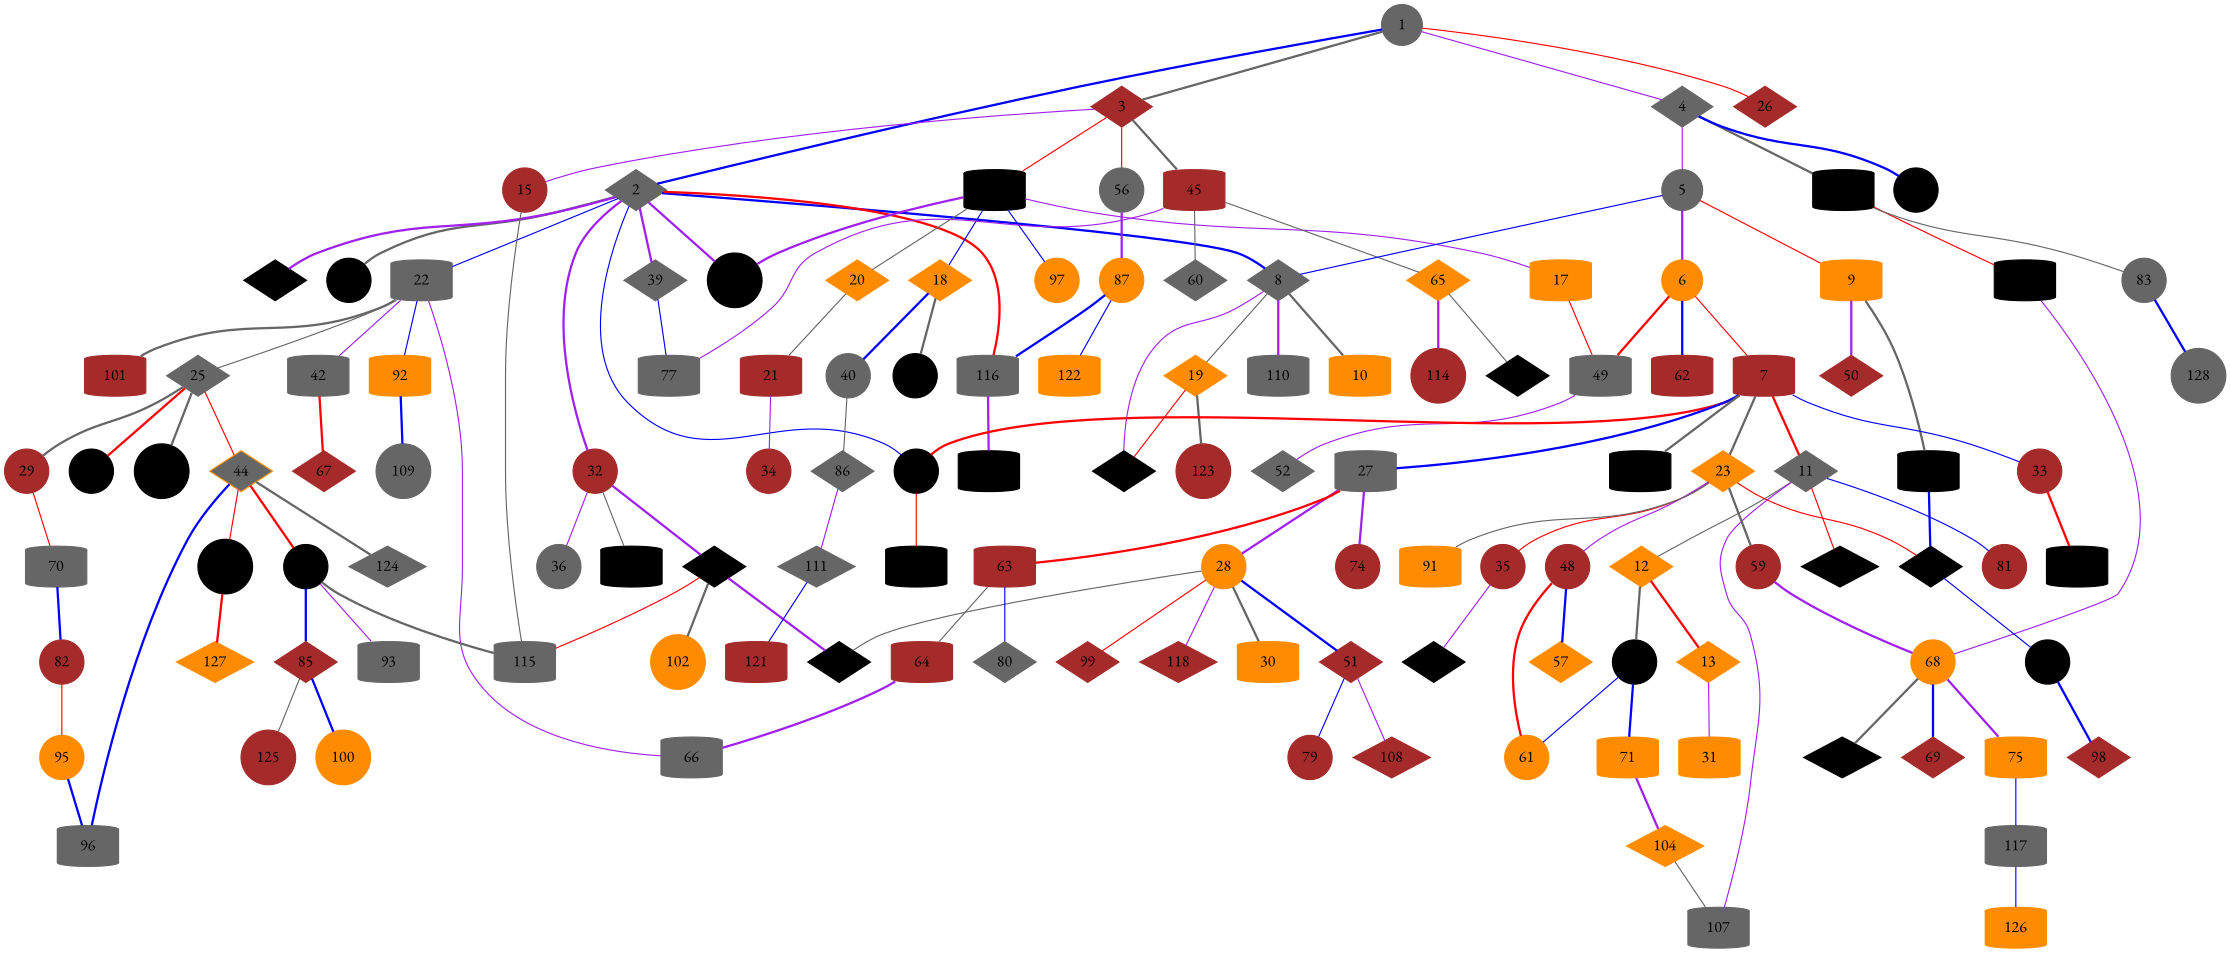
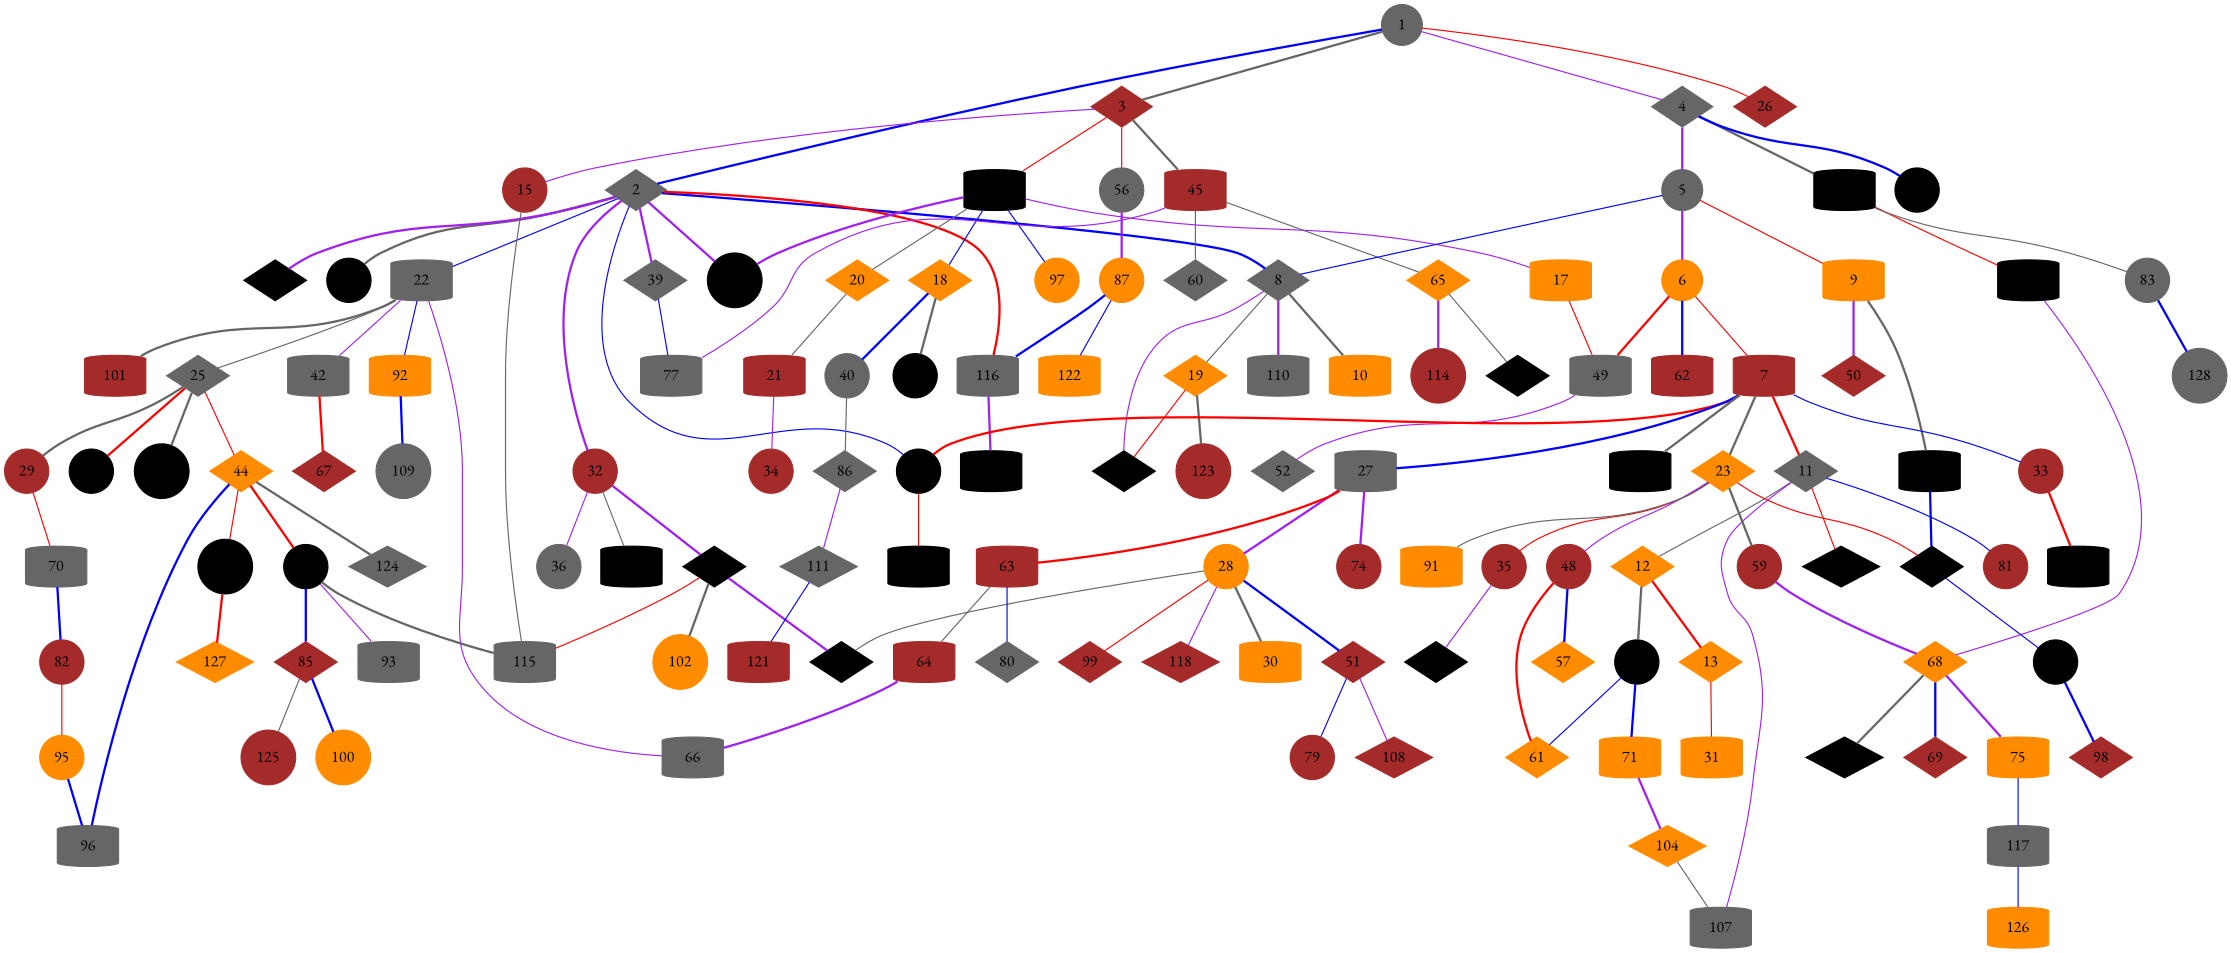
edge "4" -- "5": style solid -> bold
node "44": fillcolor gray40 -> darkorange
node "68": shape circle -> diamond
edge "13" -- "31": color purple -> red
node "61": shape circle -> diamond
